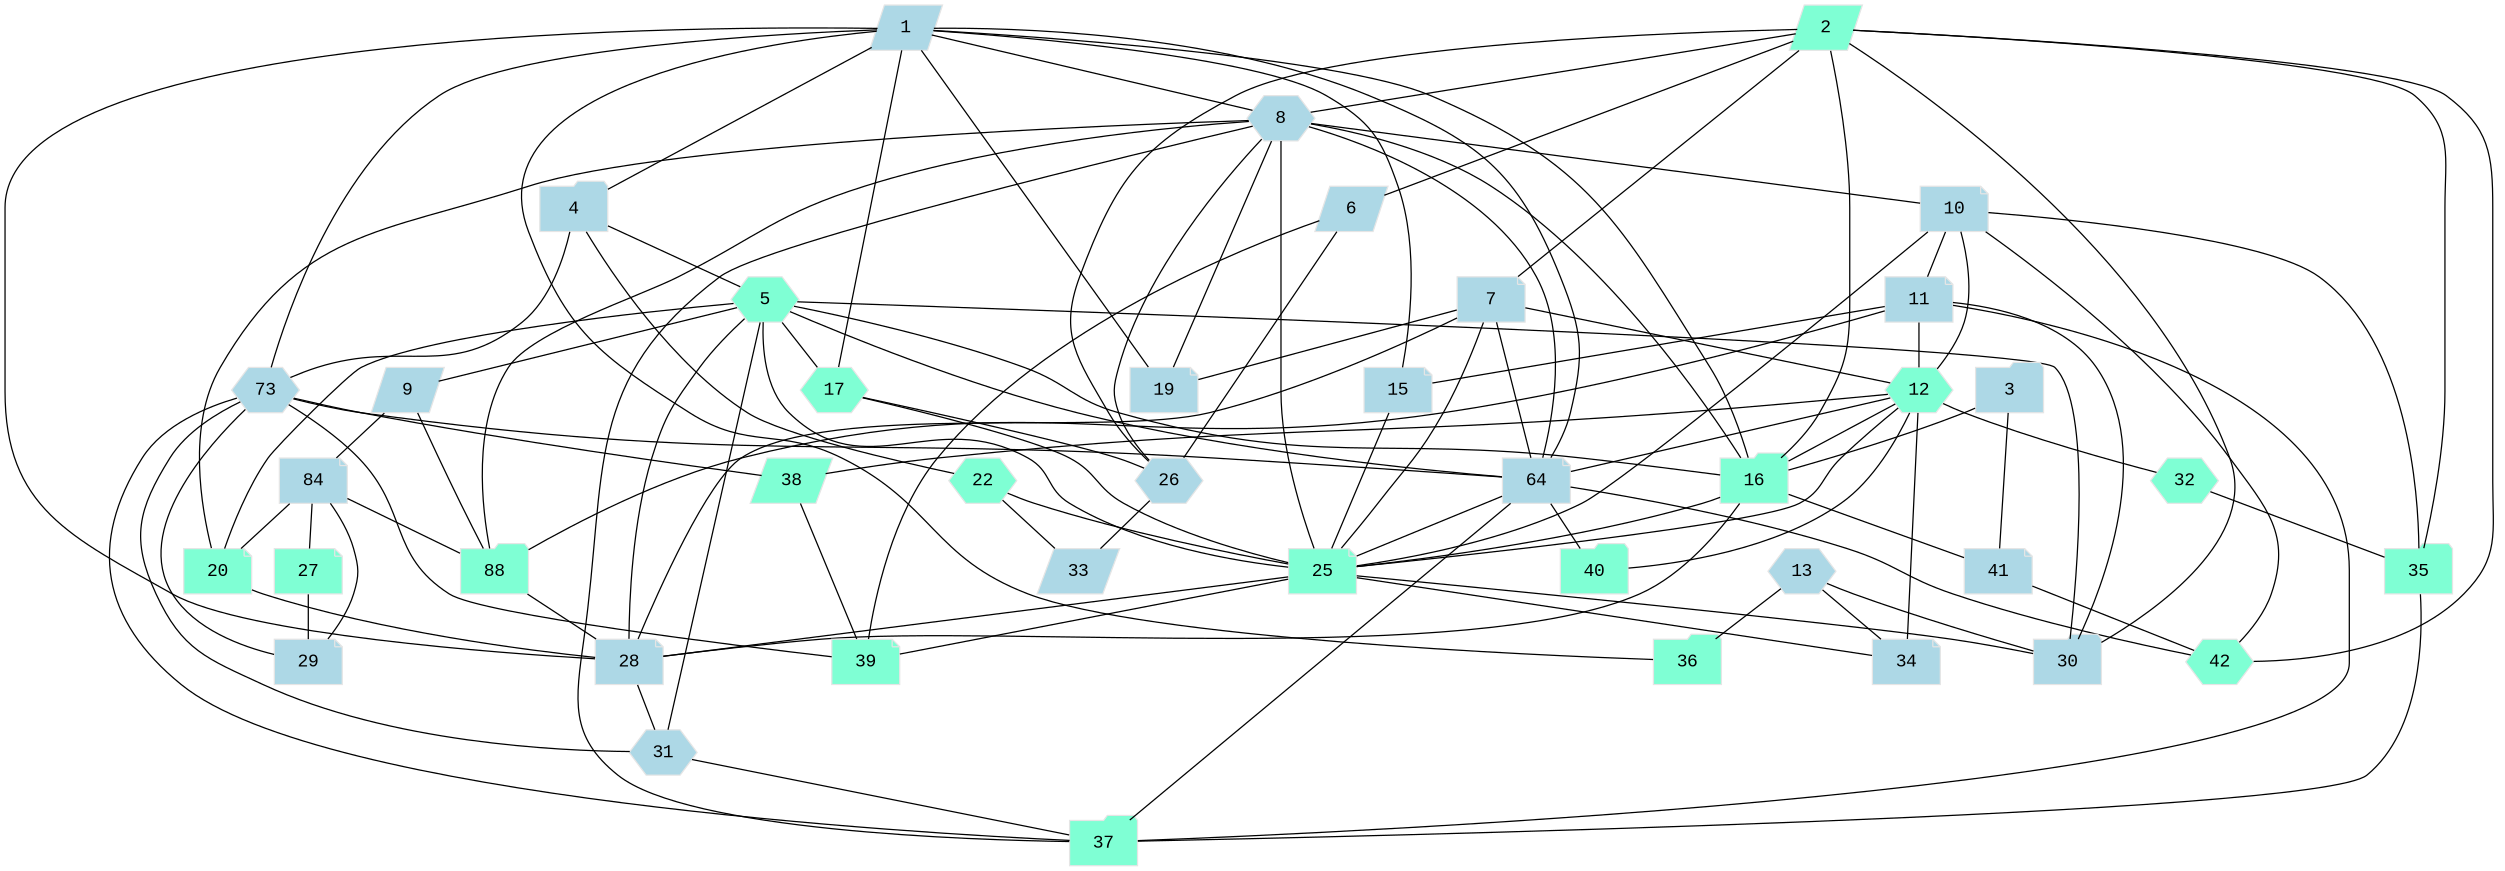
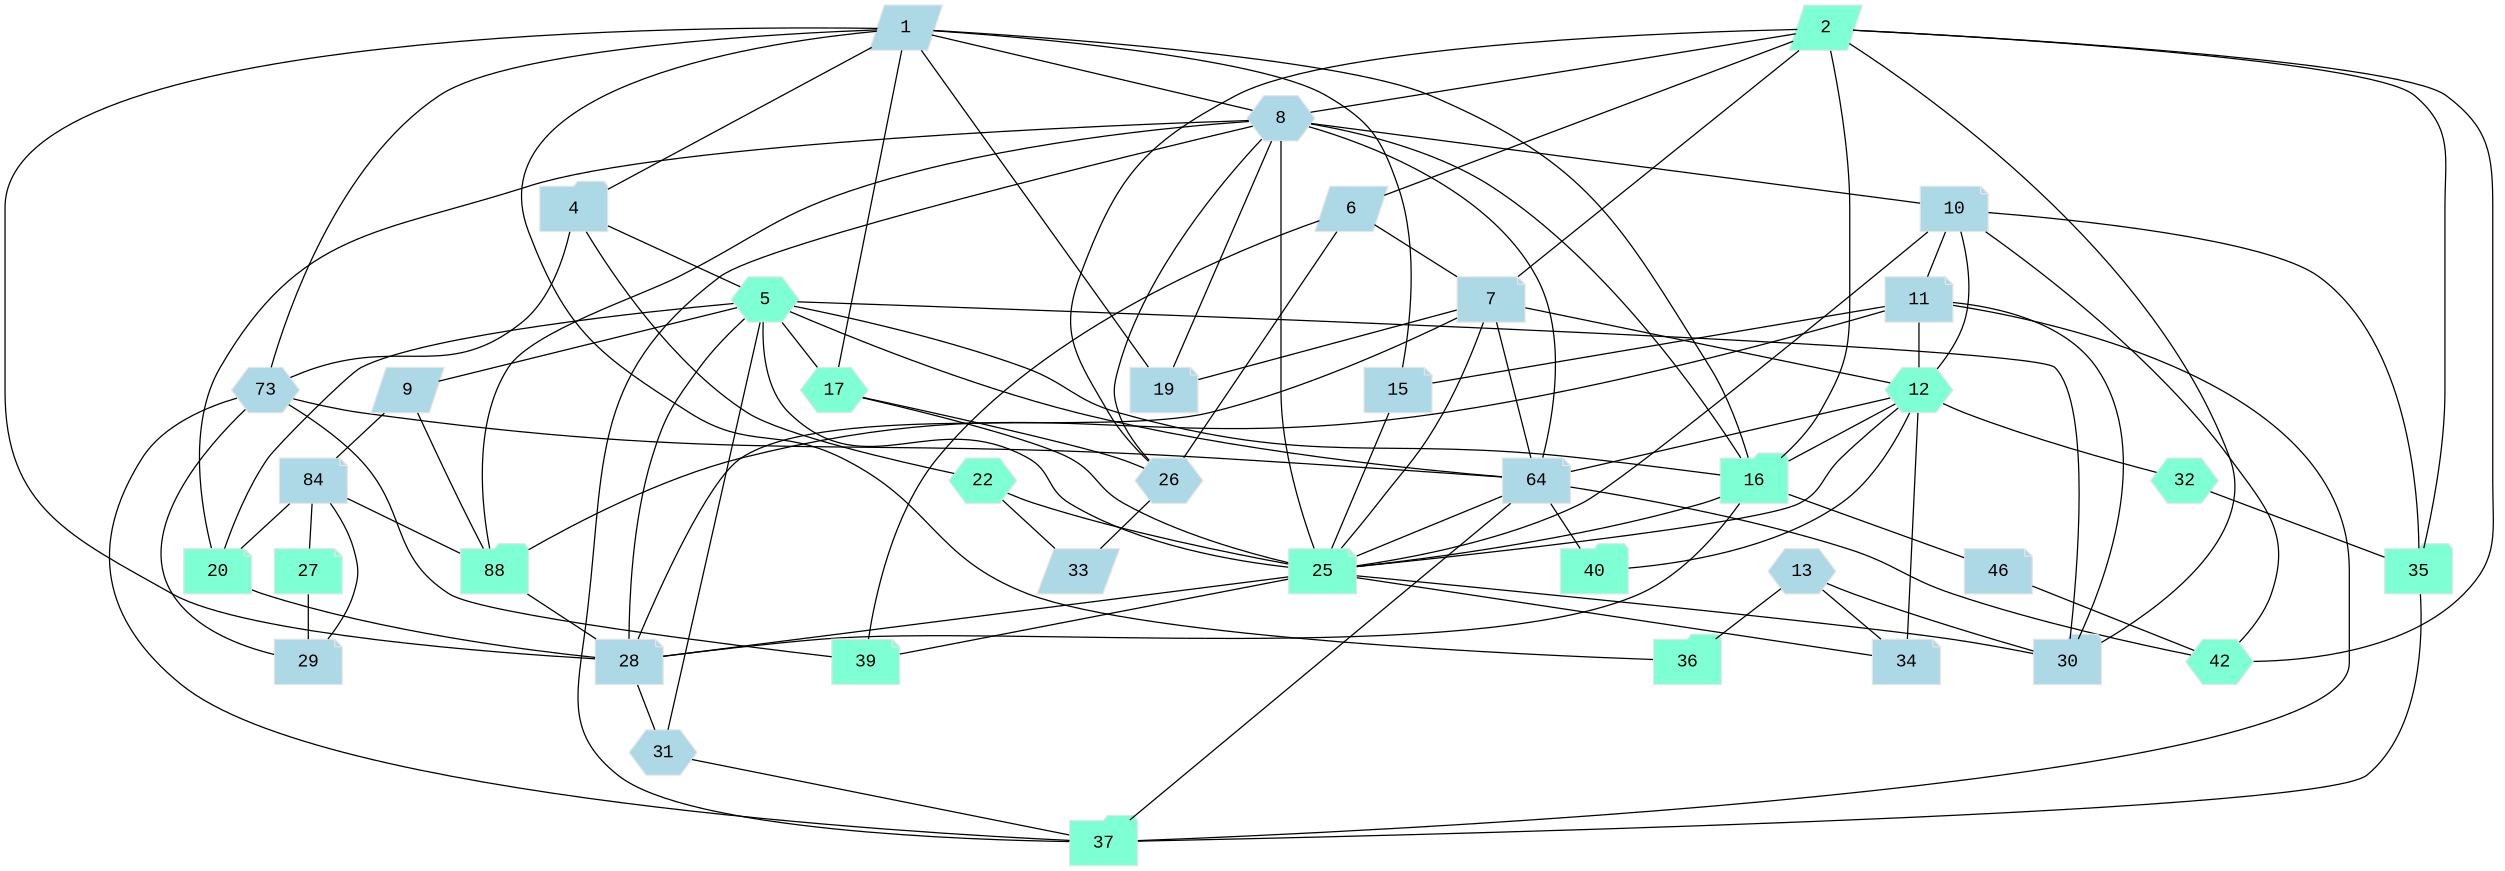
edge "1" -- "64": removed
edge "6" -- "7": added
node "3": removed
node "38": removed
node "41": label "41" -> "46"
edge "73" -- "31": removed
